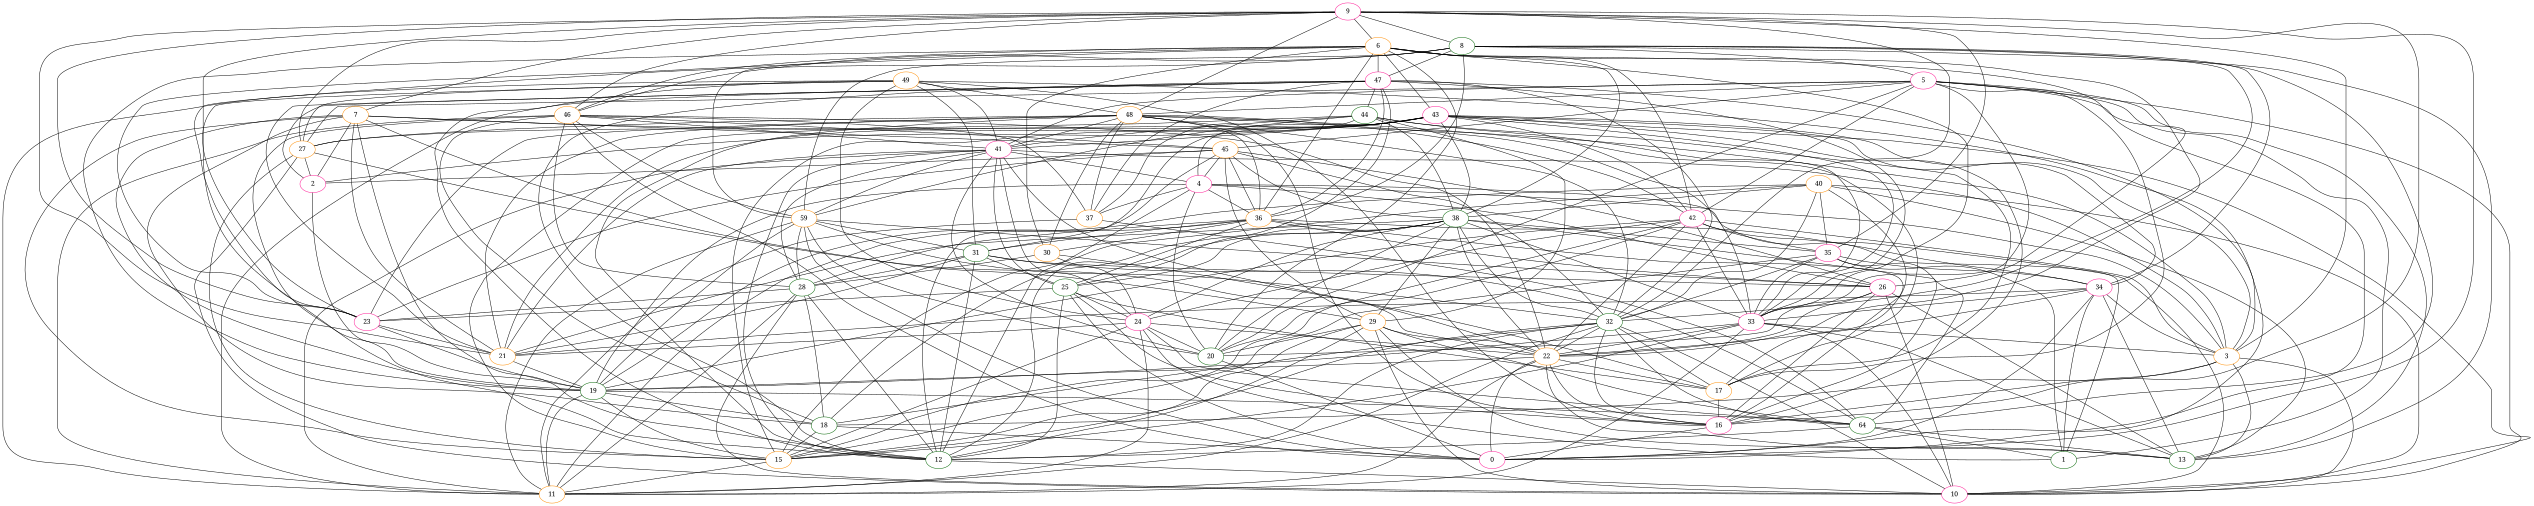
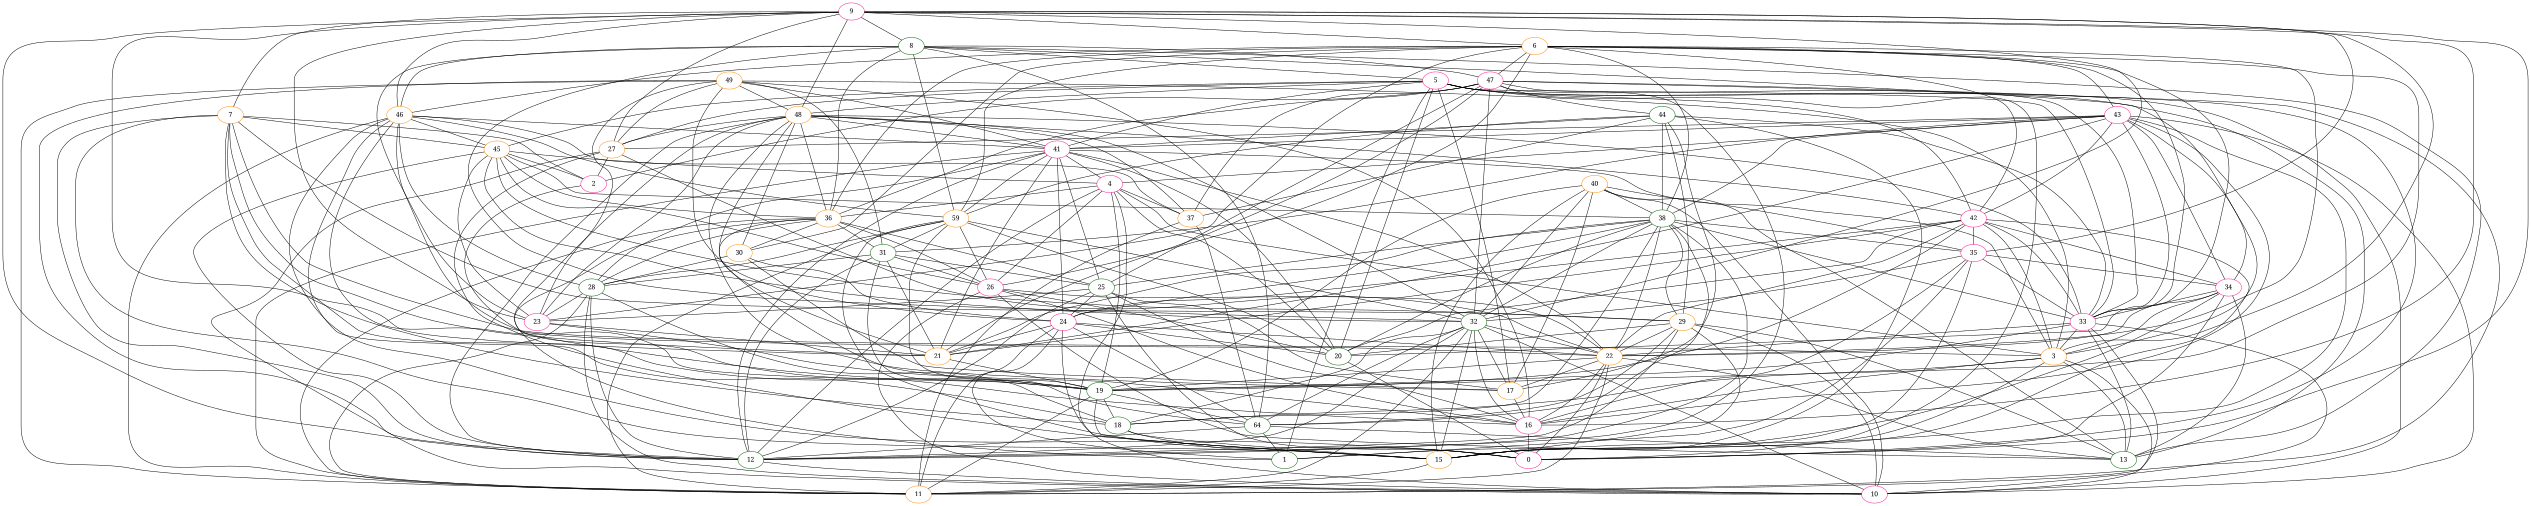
edge "43" -- "2": removed
edge "34" -- "21": now "42" -- "21"
edge "33" -- "15": now "3" -- "15"
